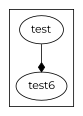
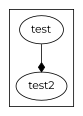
node "test6": label "test6" -> "test2"
